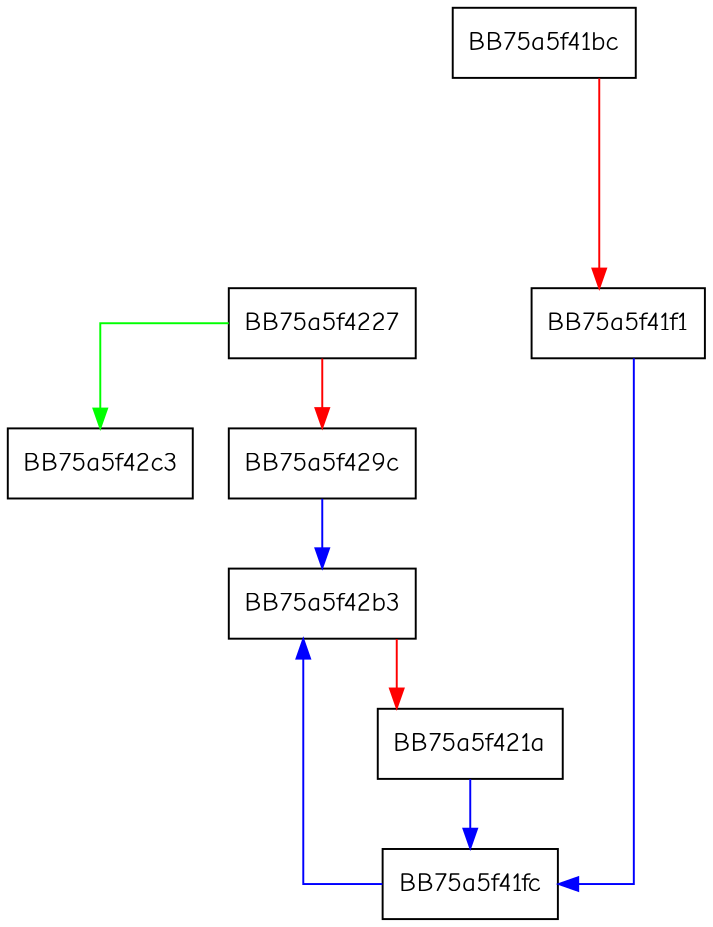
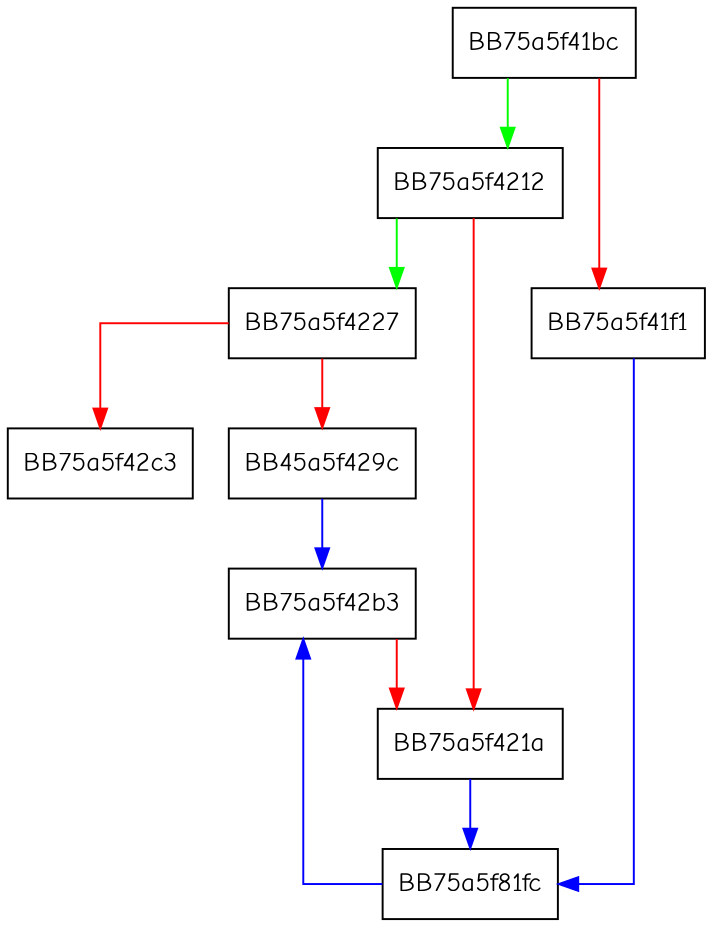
node "BB75a5f4212": added
edge "BB75a5f4227" -> "BB75a5f42c3": color green -> red
node "BB75a5f429c": label "BB75a5f429c" -> "BB45a5f429c"
node "BB75a5f41fc": label "BB75a5f41fc" -> "BB75a5f81fc"
